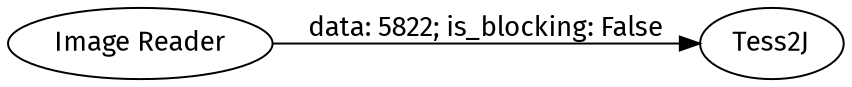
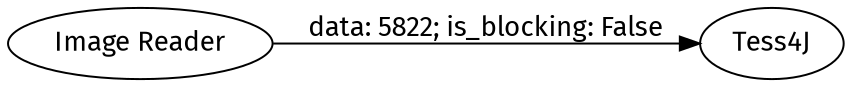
node "Tess2J": label "Tess2J" -> "Tess4J"
